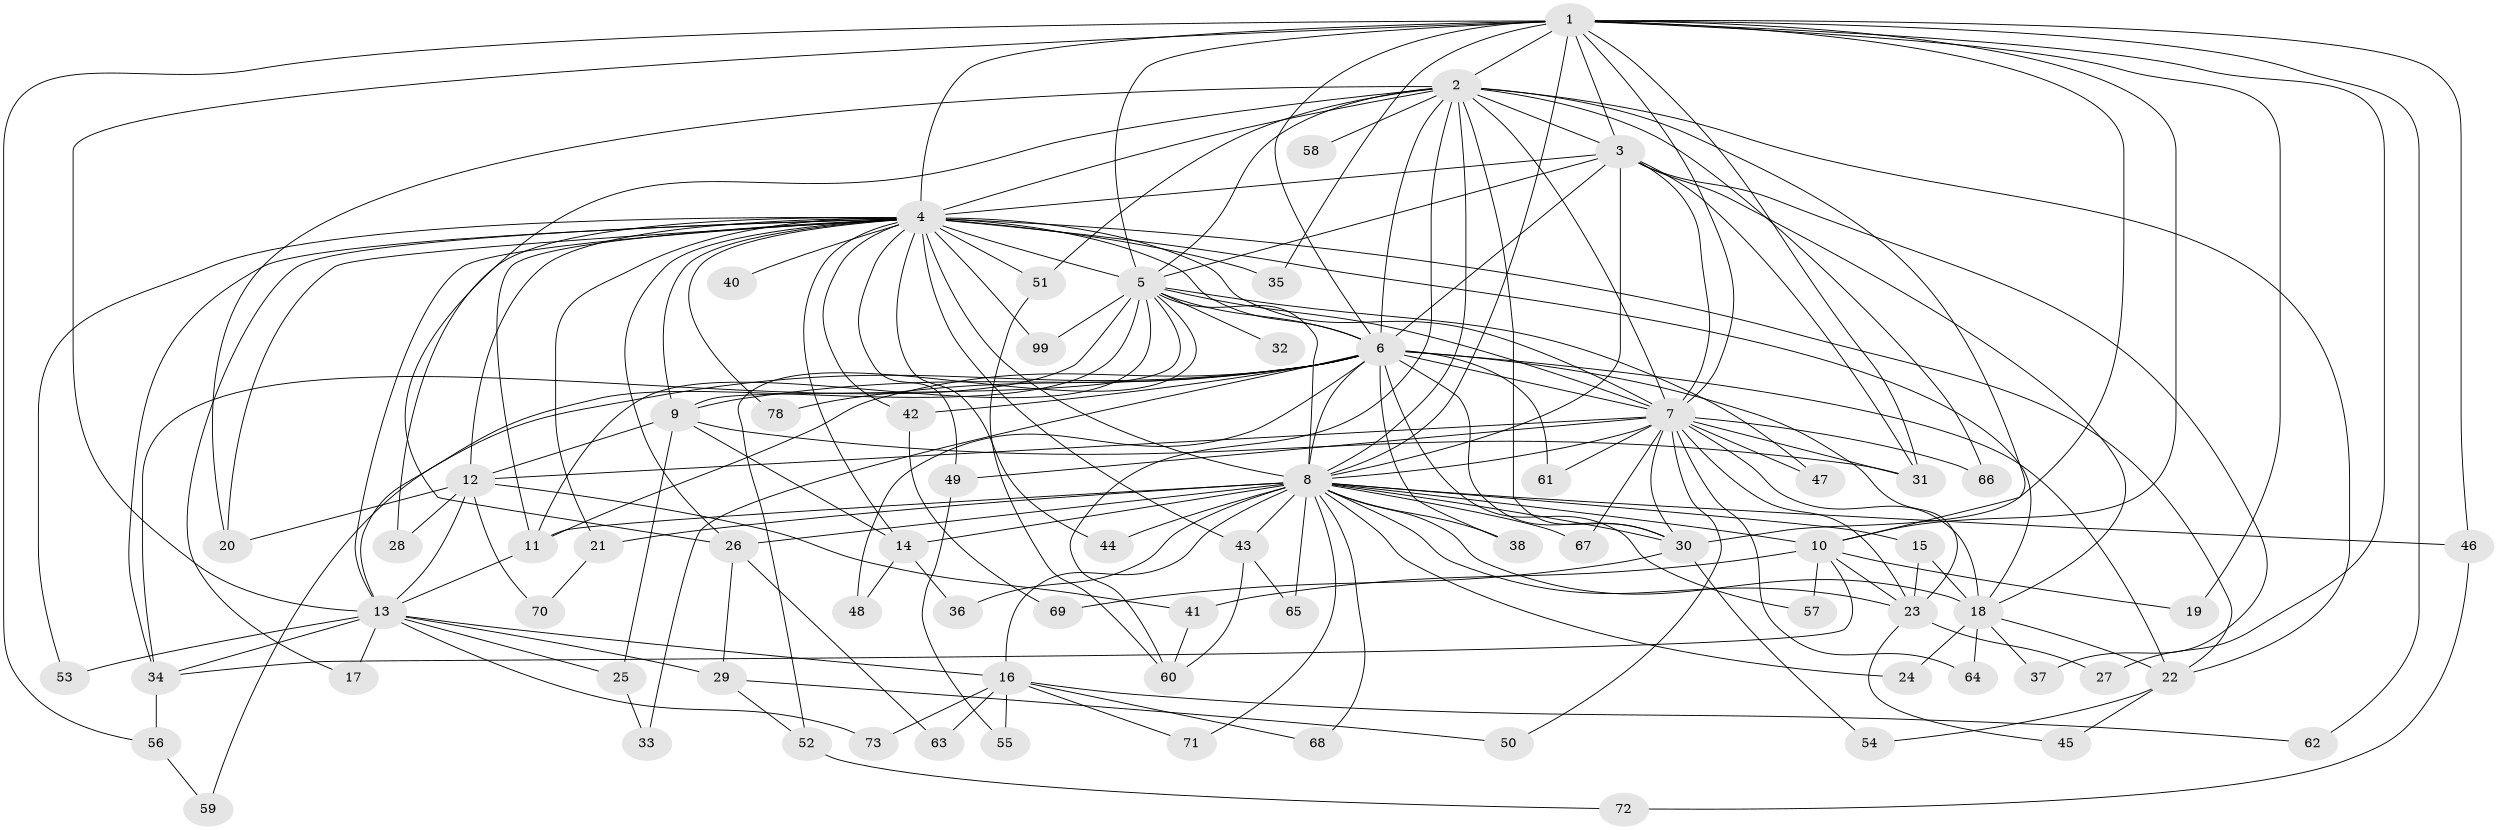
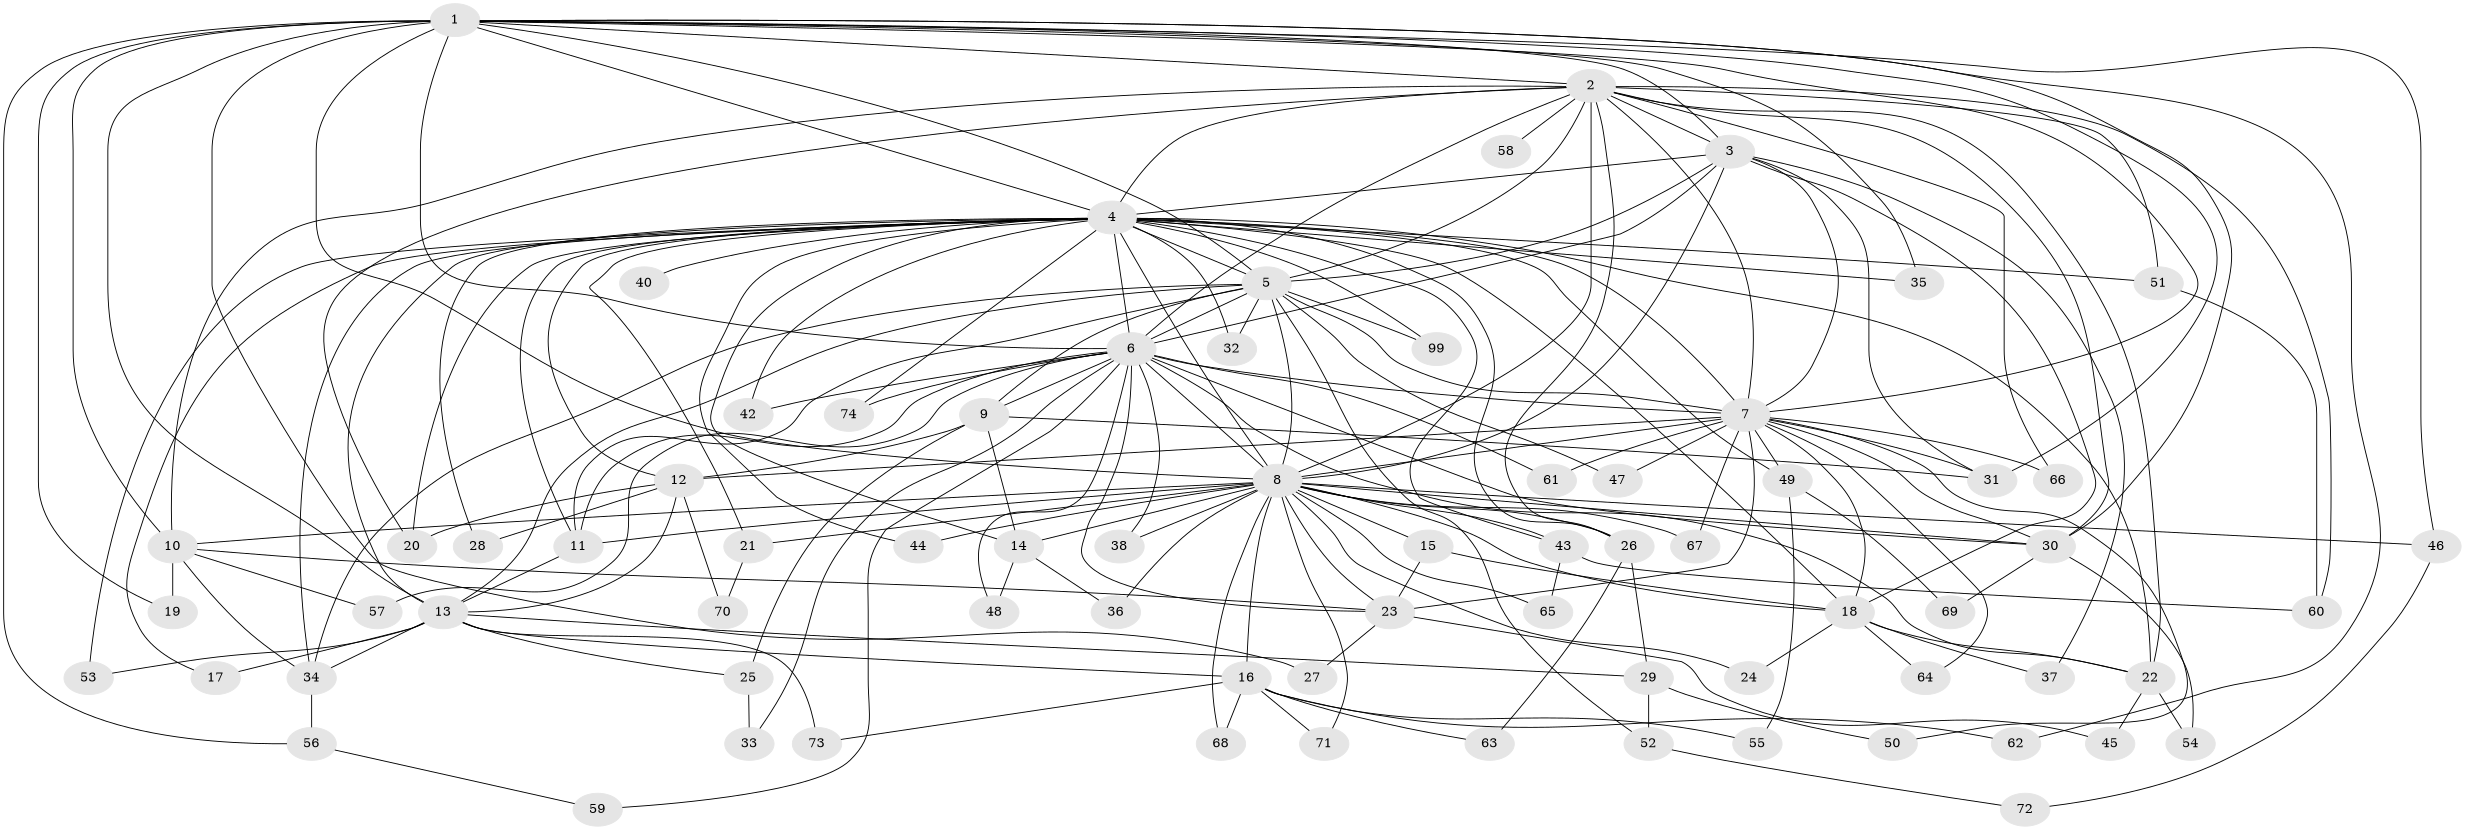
edge "4" -- "9": now "4" -- "32"
node "78": label "78" -> "74"
edge "42" -- "69": now "49" -- "69"
node "41": removed
